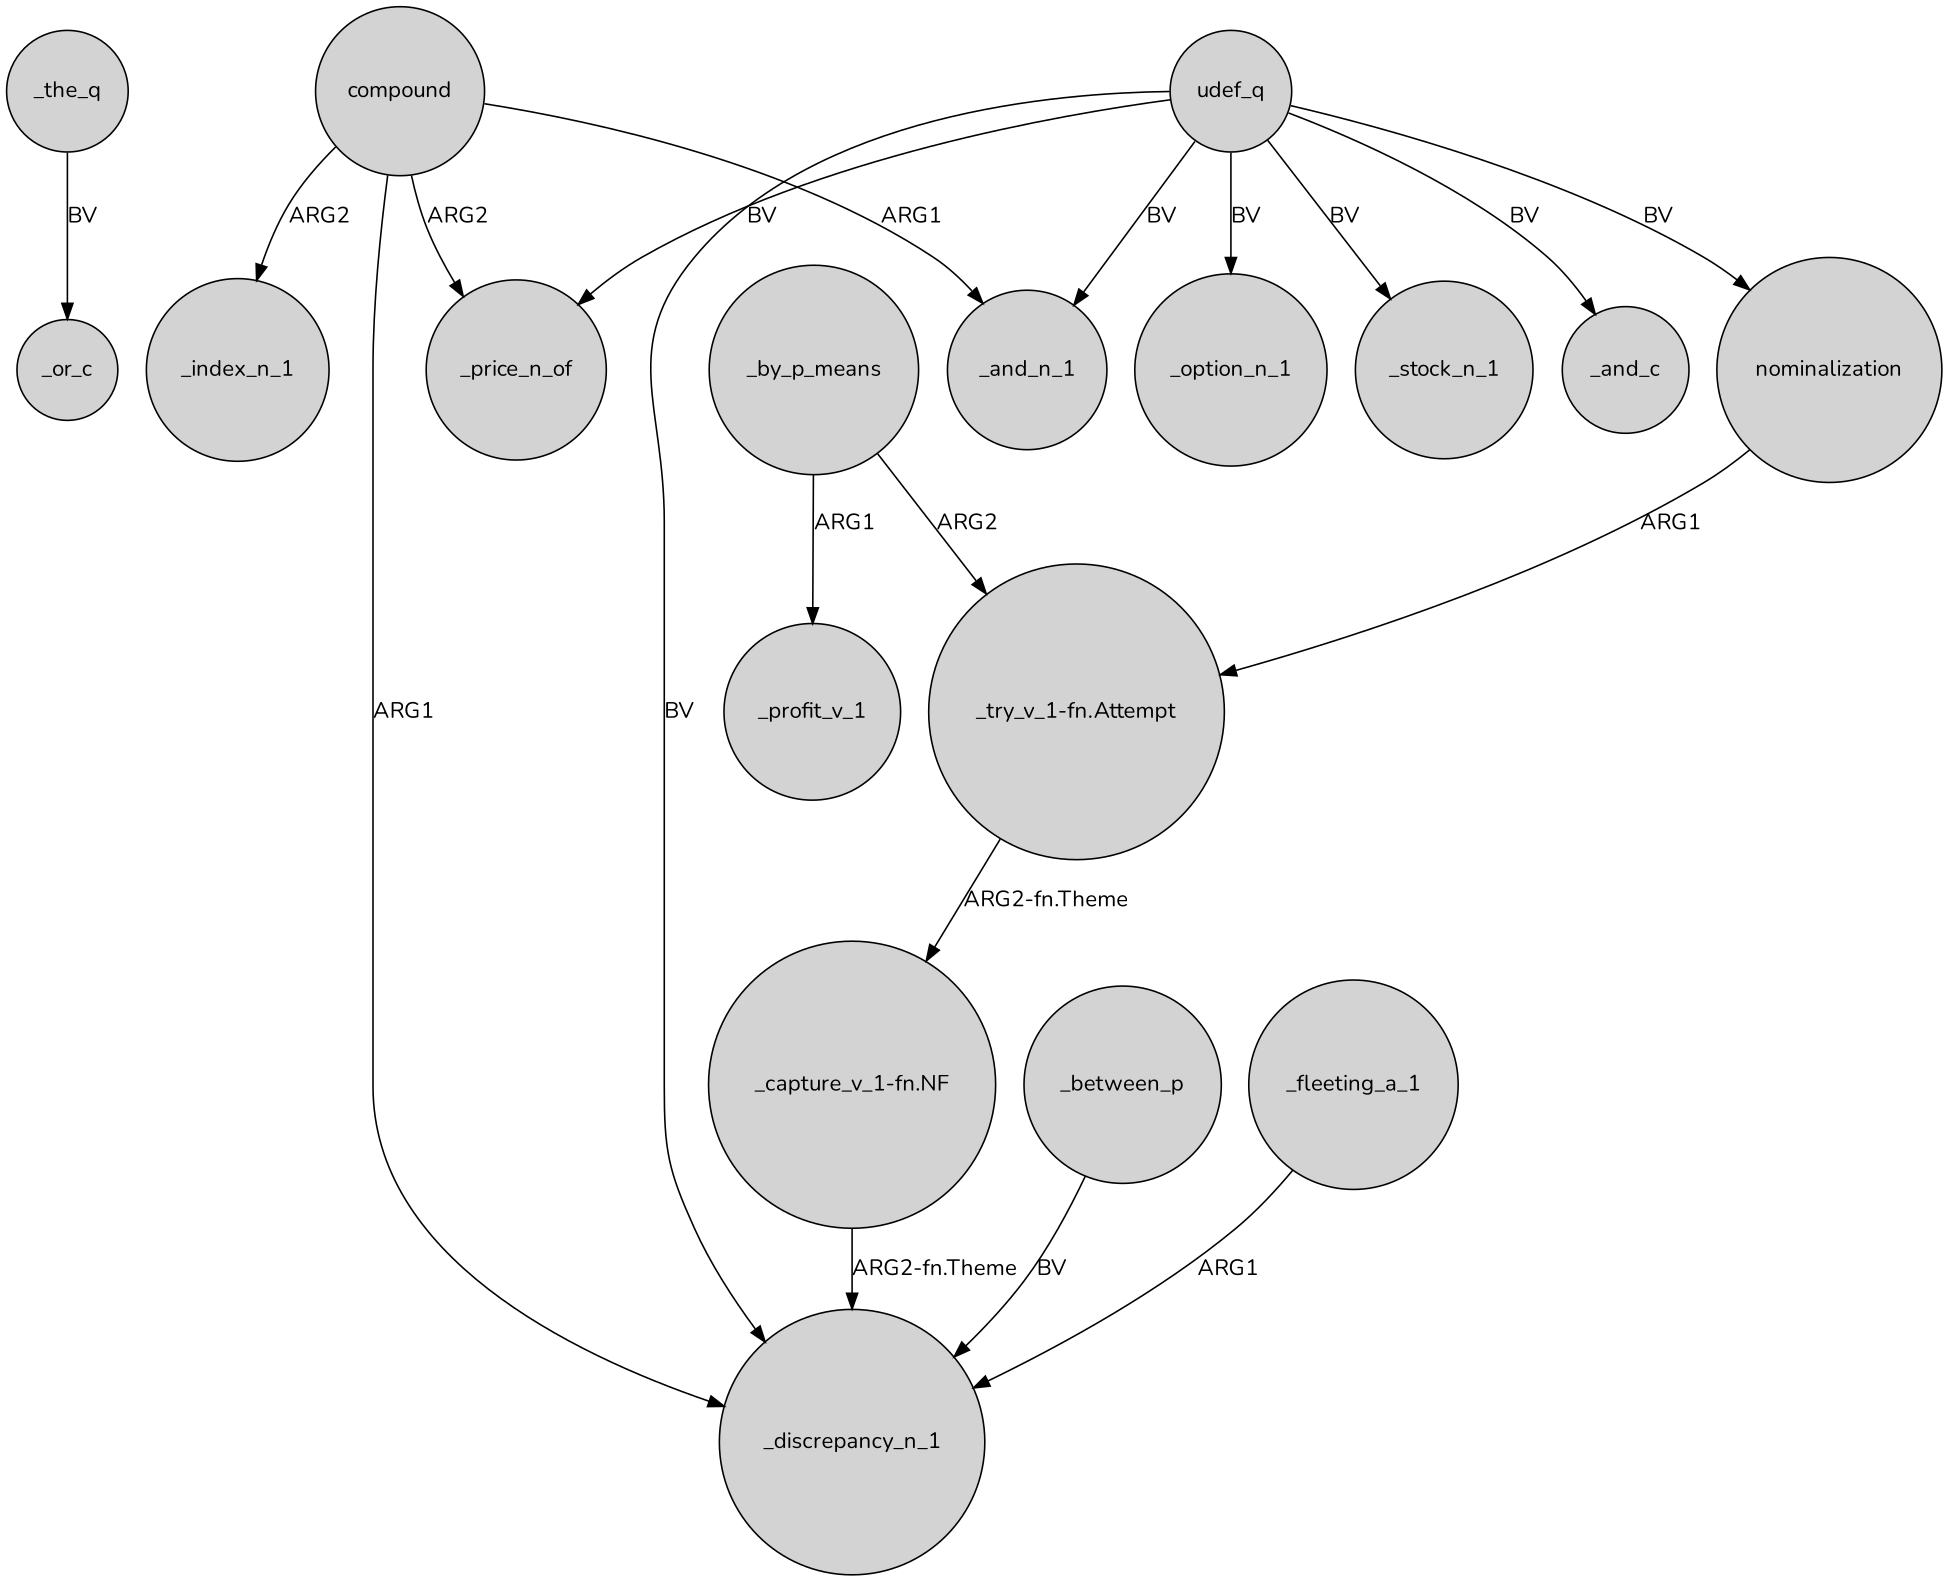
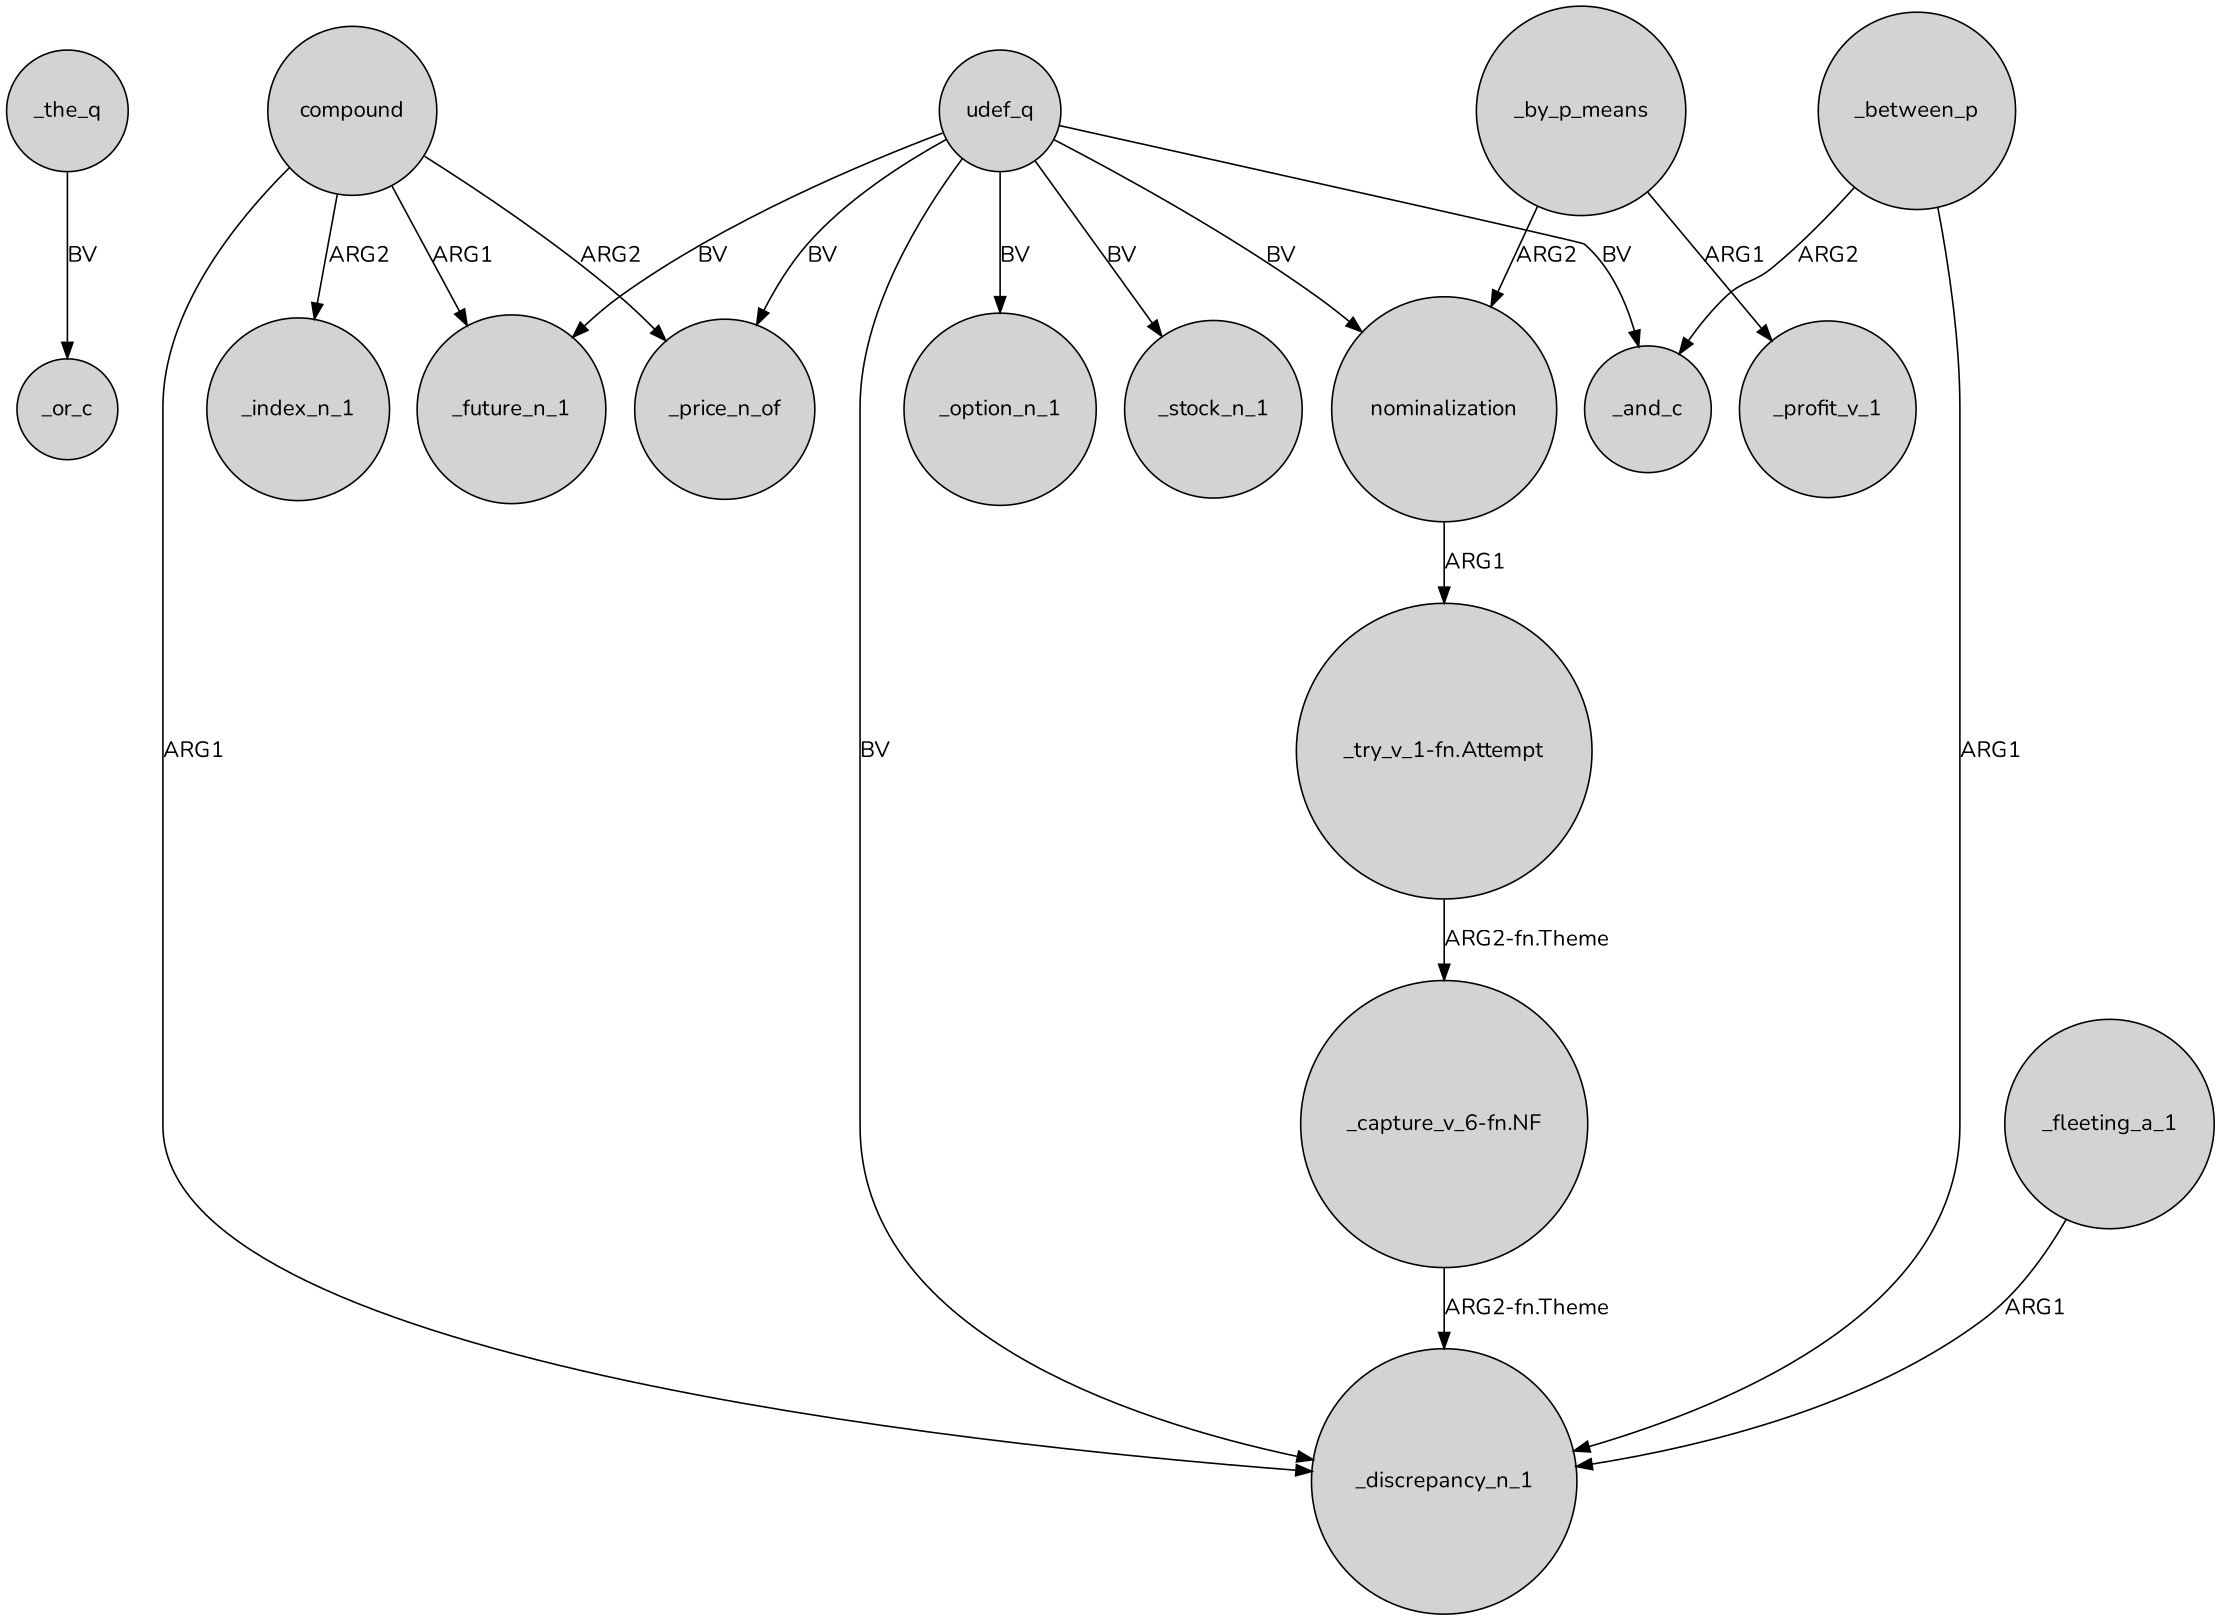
edge "_between_p" -> "_and_c": added, label "ARG2"
node "_and_n_1": label "_and_n_1" -> "_future_n_1"
edge "_by_p_means" -> "_try_v_1-fn.Attempt": now "_by_p_means" -> "nominalization"
node "_capture_v_1-fn.NF": label "_capture_v_1-fn.NF" -> "_capture_v_6-fn.NF"
edge "_between_p" -> "_discrepancy_n_1": label "BV" -> "ARG1"
